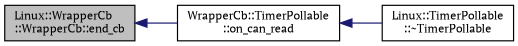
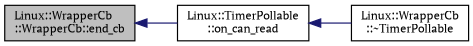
node "WrapperCb::TimerPollable ::on_can_read": label "WrapperCb::TimerPollable ::on_can_read" -> "Linux::TimerPollable ::on_can_read"
node "Linux::TimerPollable ::~TimerPollable": label "Linux::TimerPollable ::~TimerPollable" -> "Linux::WrapperCb ::~TimerPollable"
